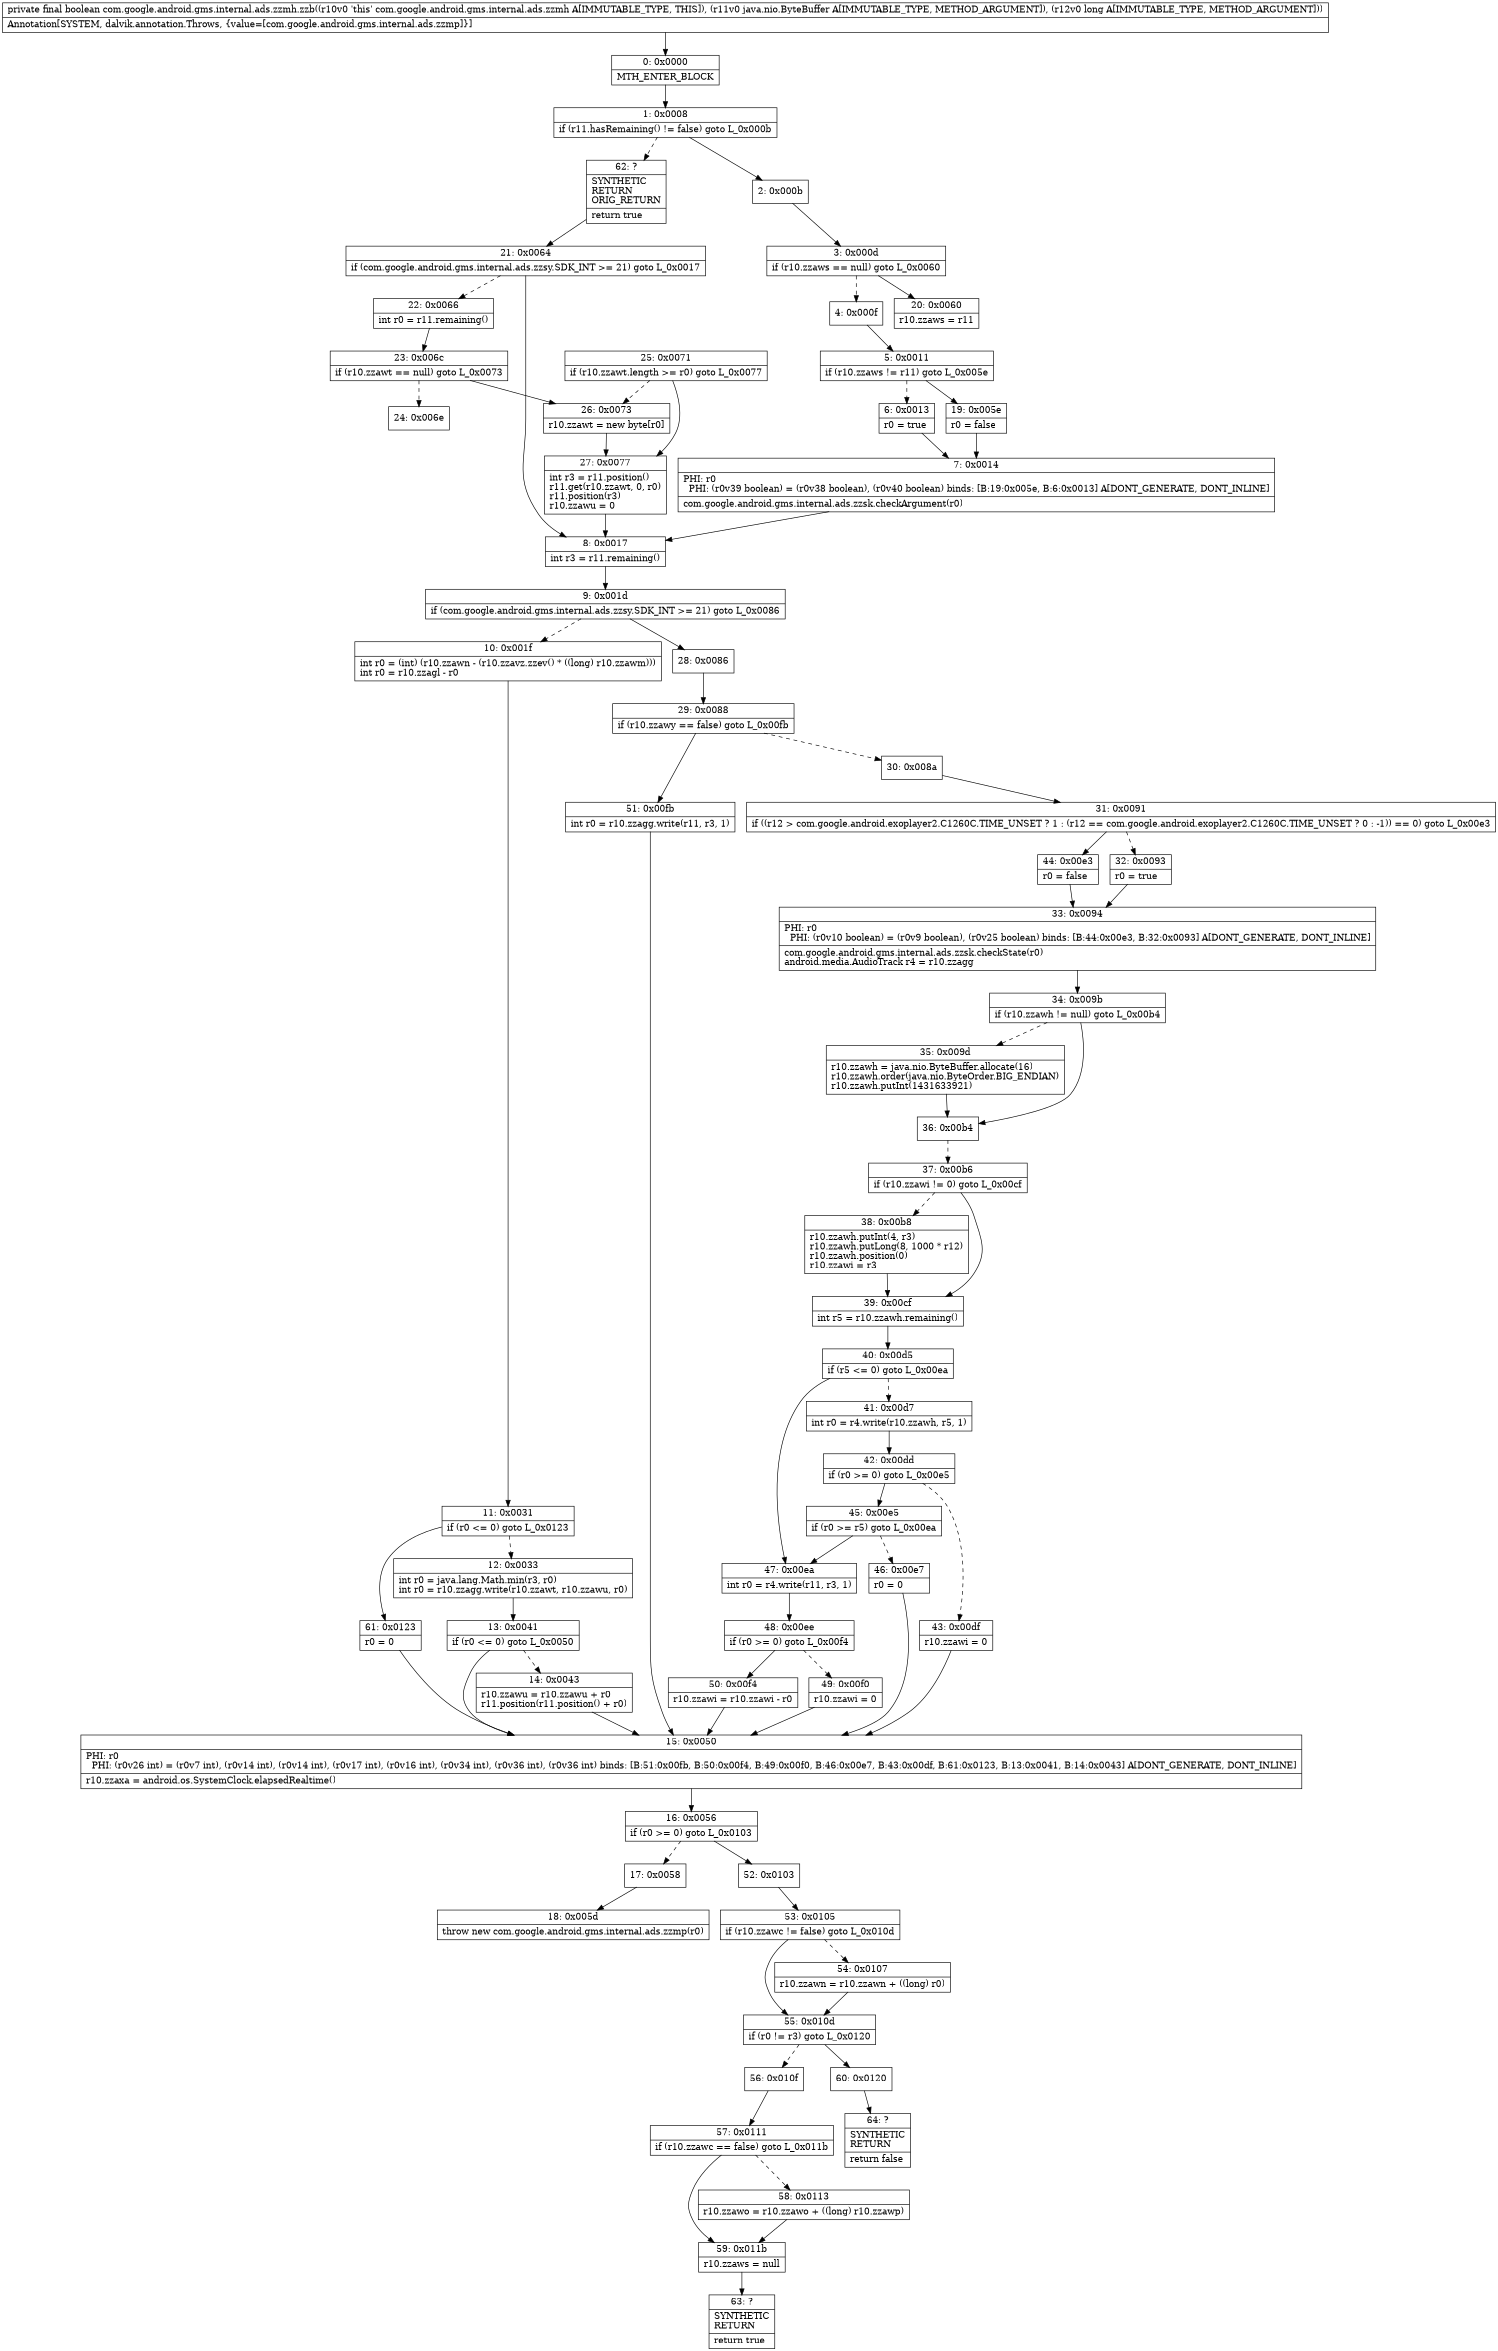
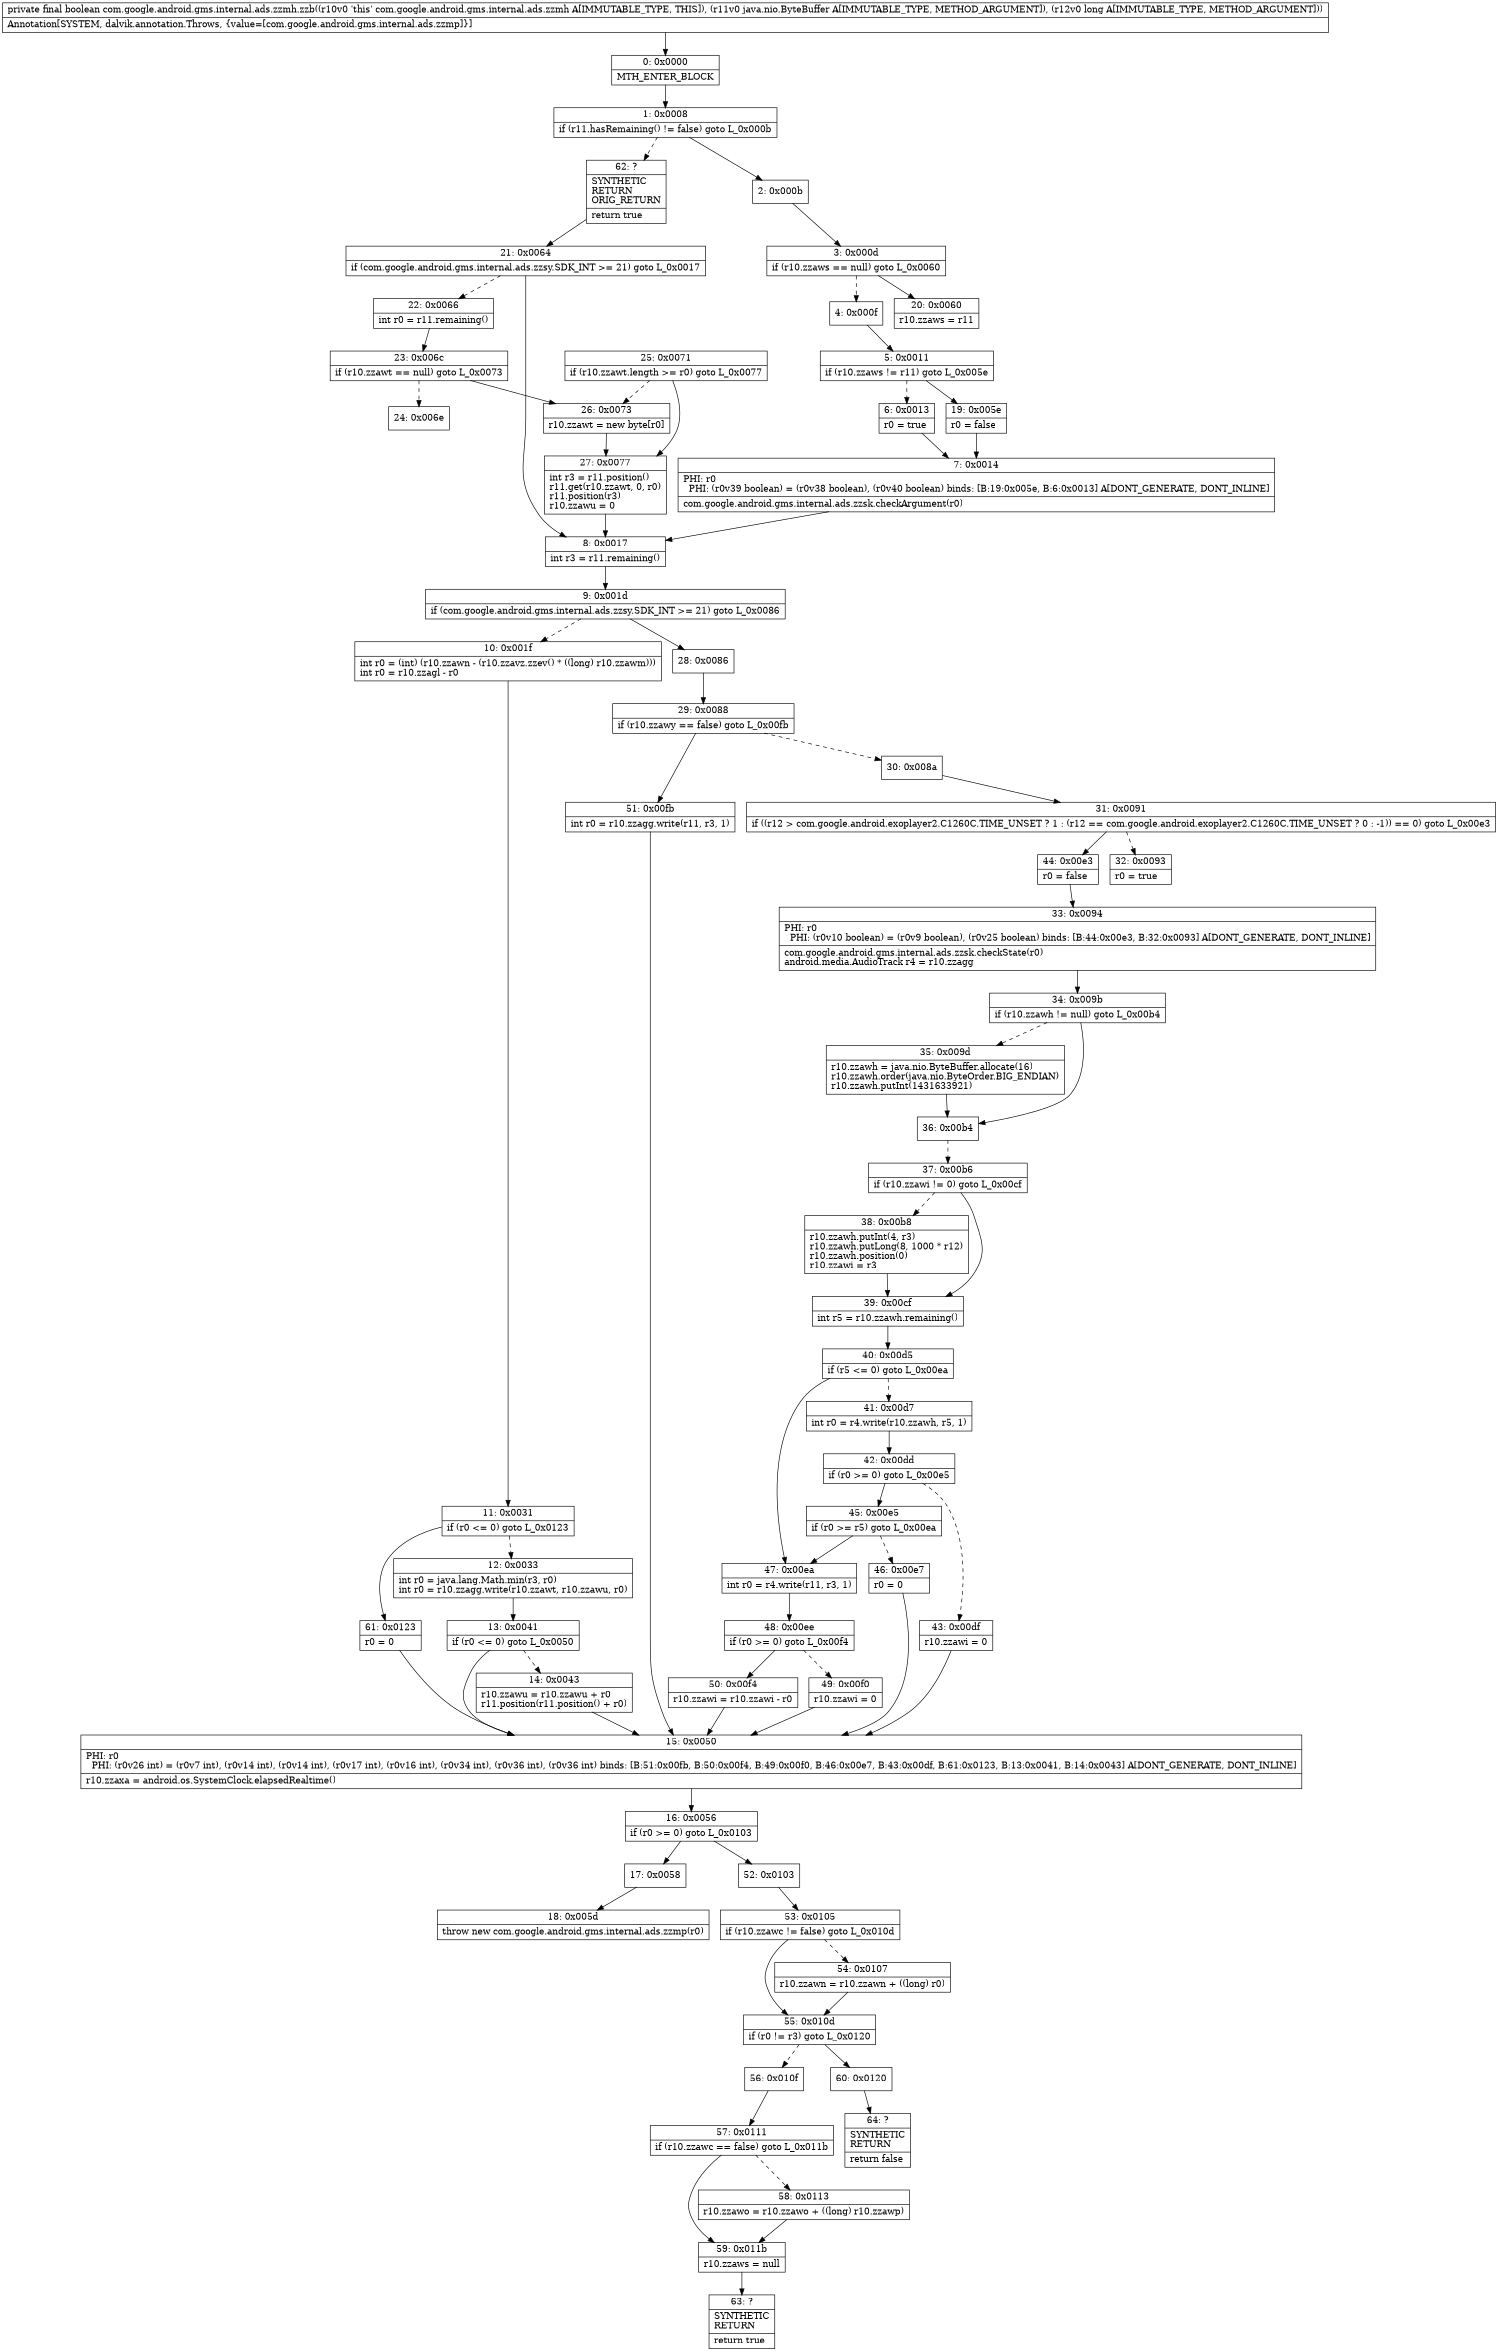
edge "32: 0x0093" -> "33: 0x0094": removed
edge "16: 0x0056" -> "17: 0x0058": style dashed -> solid
